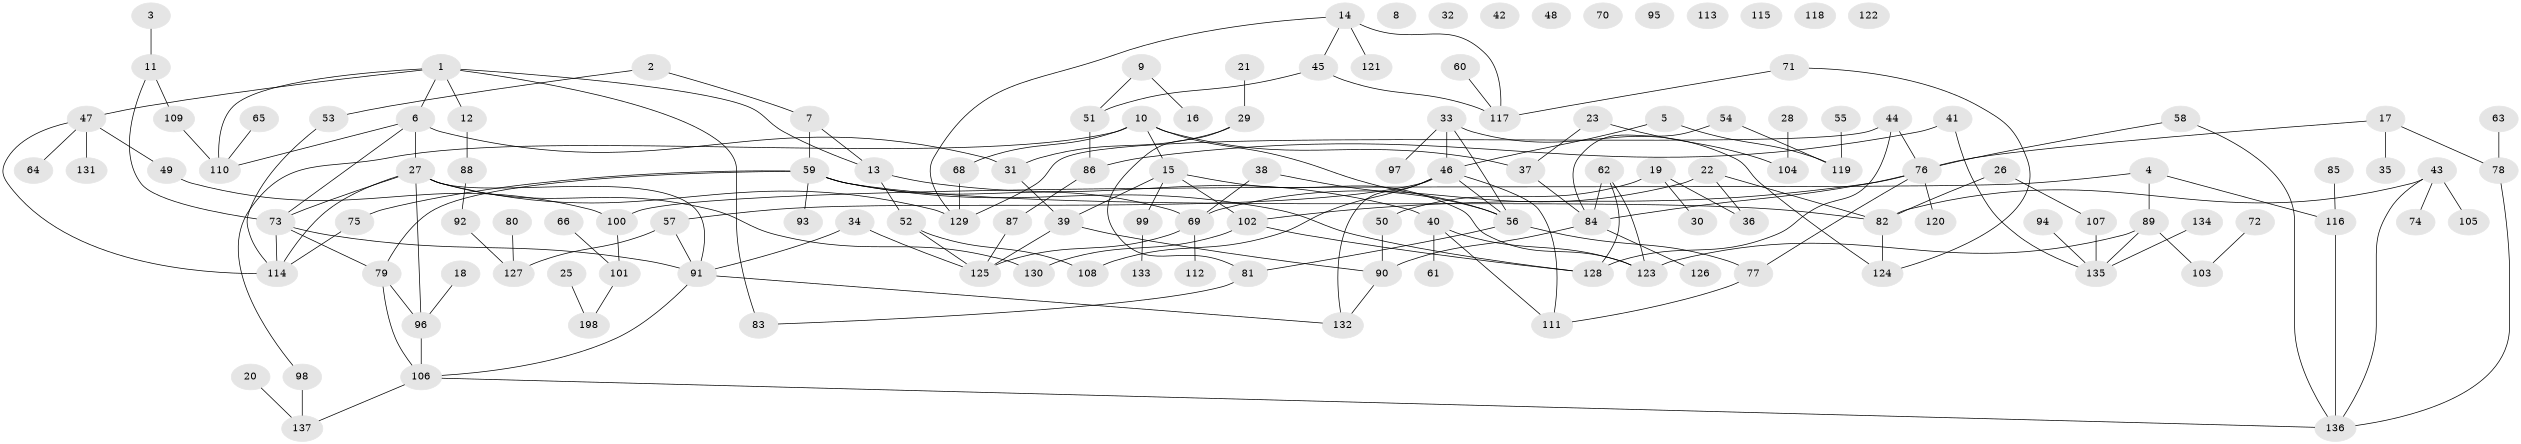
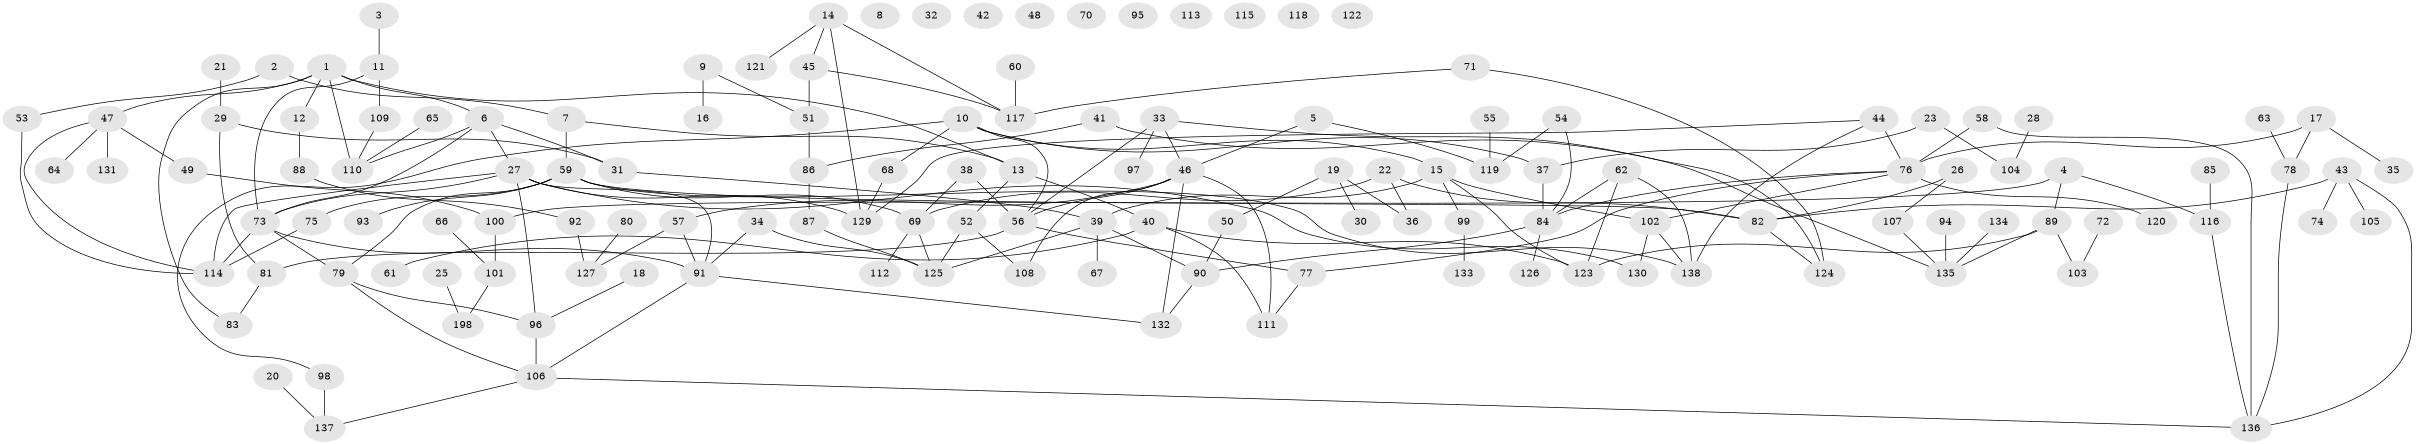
node "67": added
node "128": label "128" -> "138"
